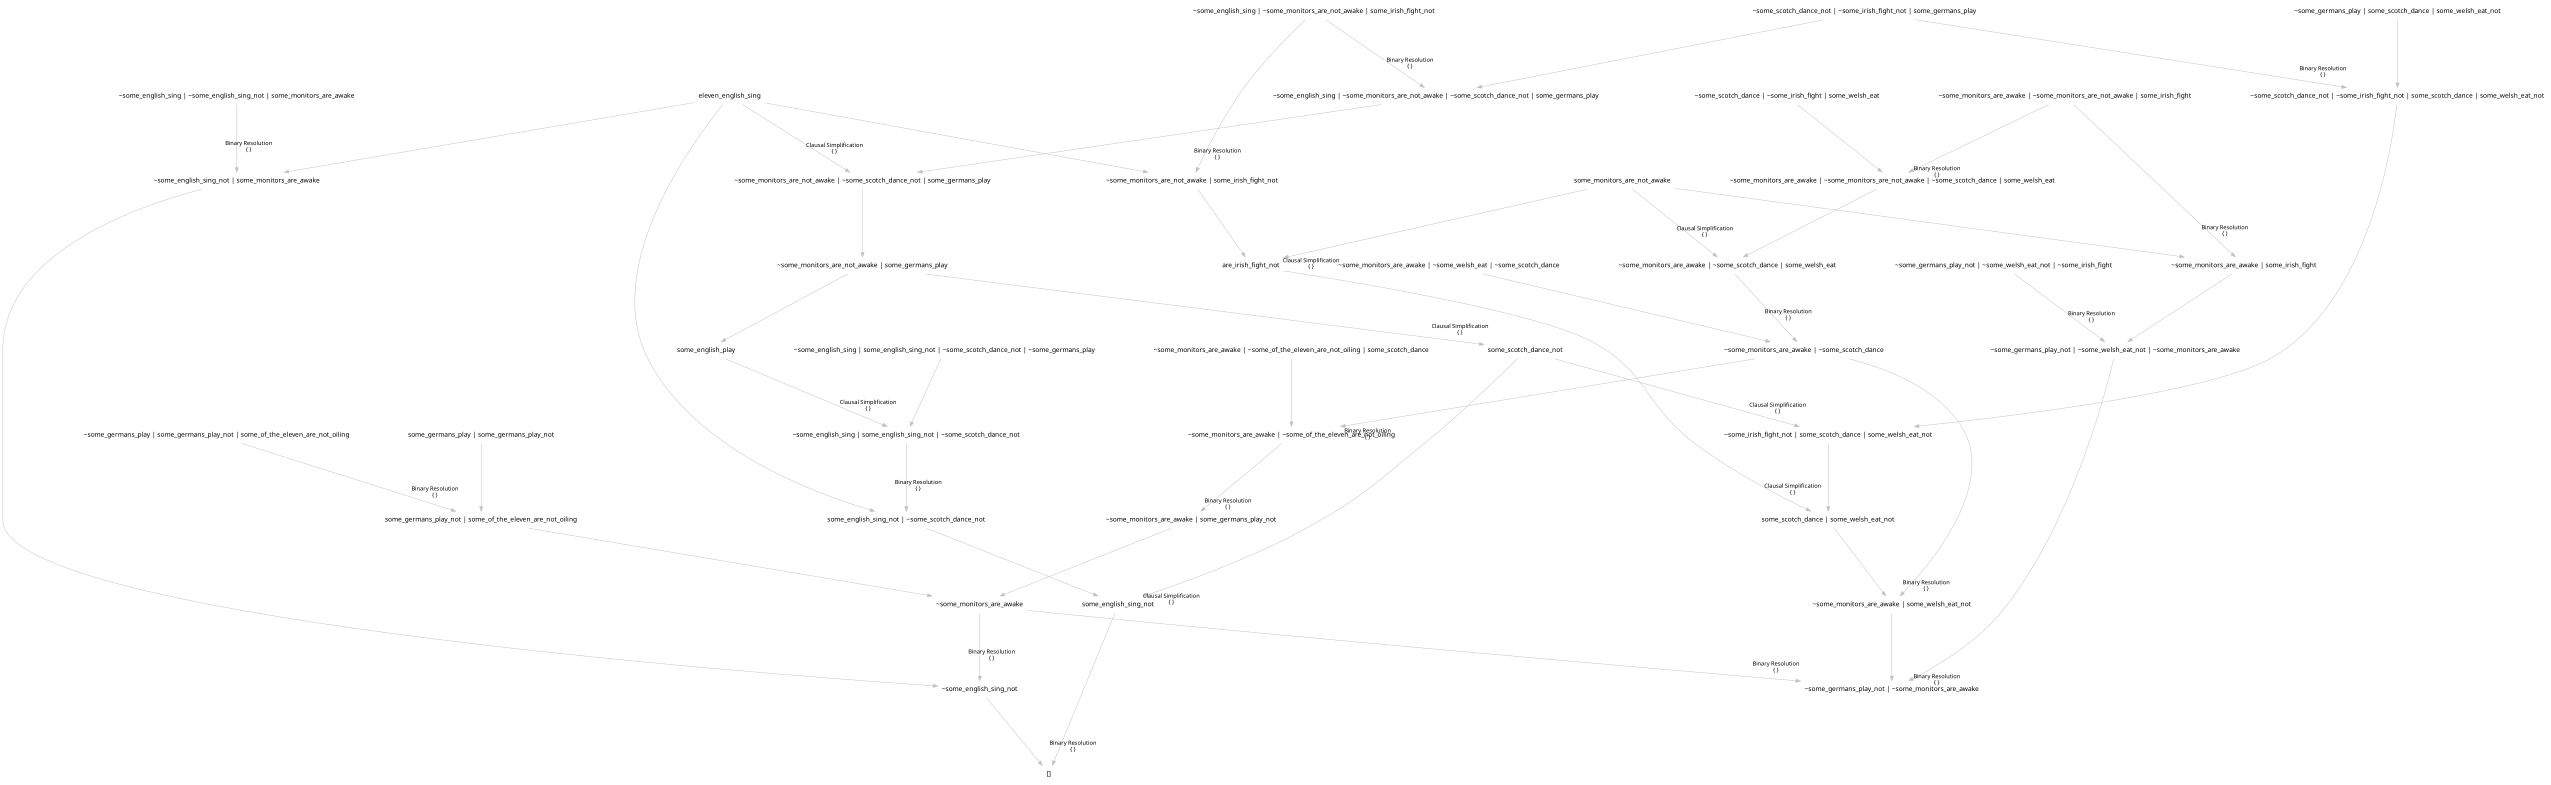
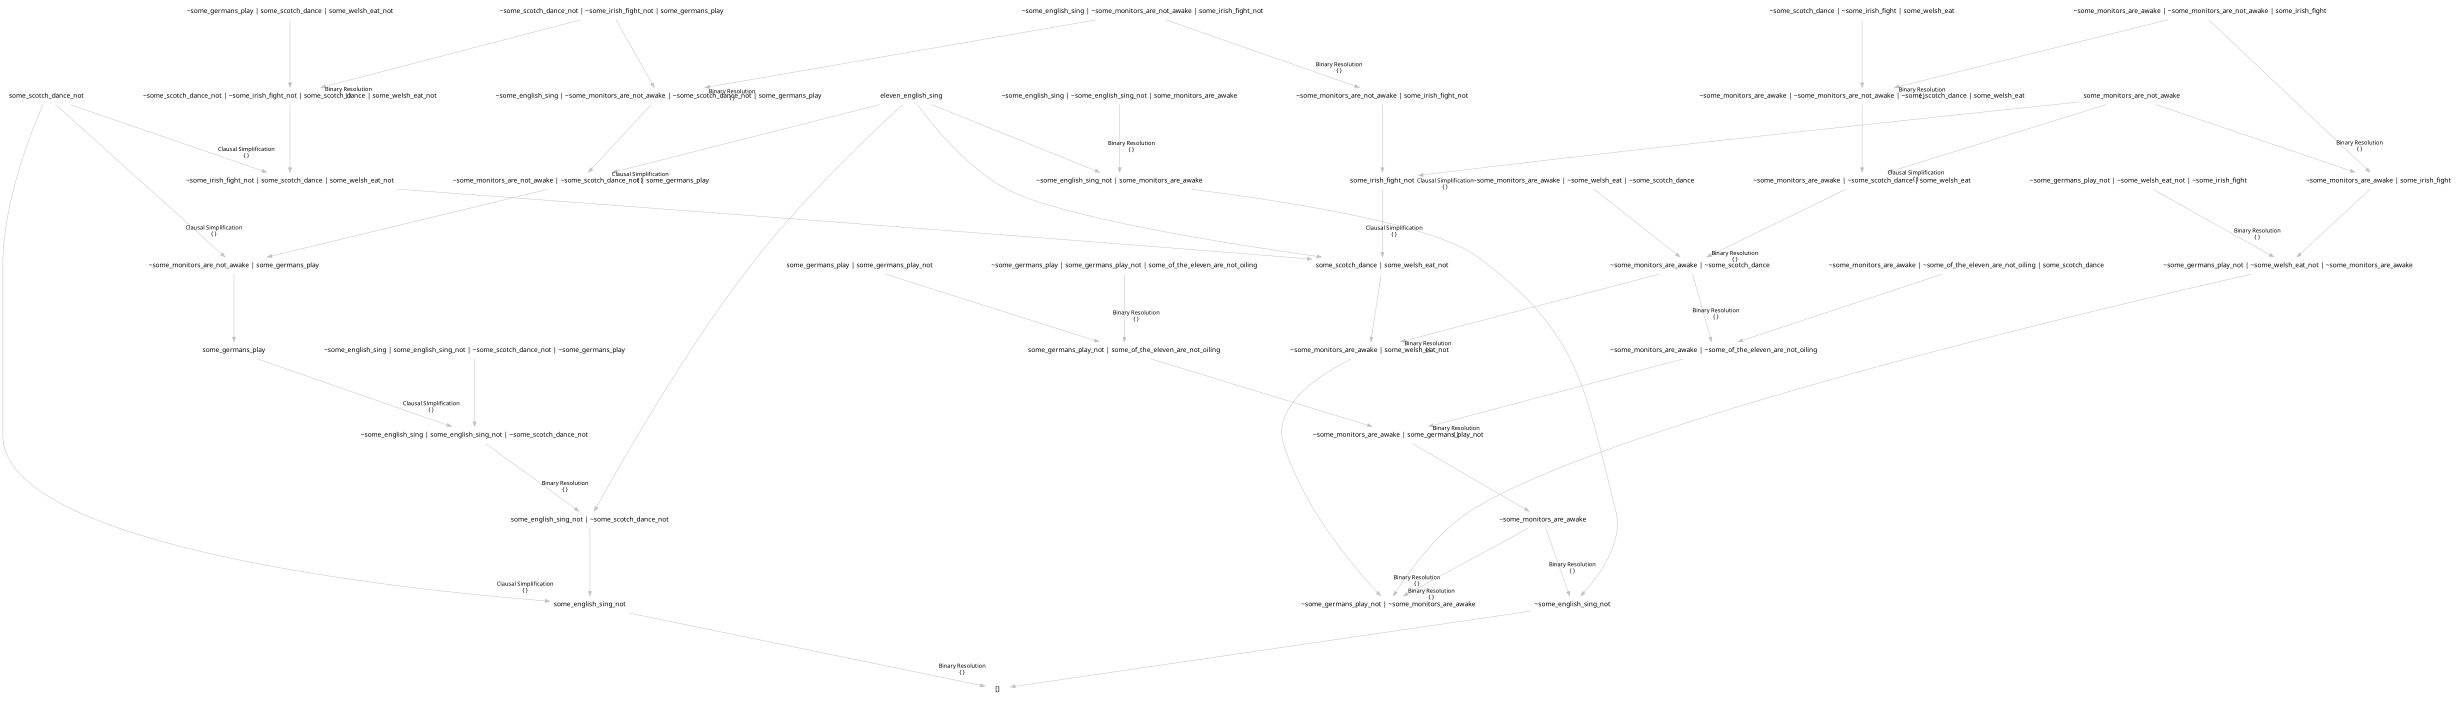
edge "eleven_english_sing" -> "~some_monitors_are_not_awake | some_irish_fight_not": now "eleven_english_sing" -> "some_scotch_dance | some_welsh_eat_not"
node "are_irish_fight_not": label "are_irish_fight_not" -> "some_irish_fight_not"
edge "~some_monitors_are_not_awake | some_germans_play" -> "some_scotch_dance_not": reversed
node "some_english_play": label "some_english_play" -> "some_germans_play"
edge "some_germans_play_not | some_of_the_eleven_are_not_oiling" -> "~some_monitors_are_awake": now "some_germans_play_not | some_of_the_eleven_are_not_oiling" -> "~some_monitors_are_awake | some_germans_play_not"
